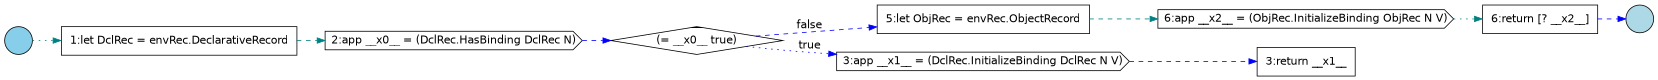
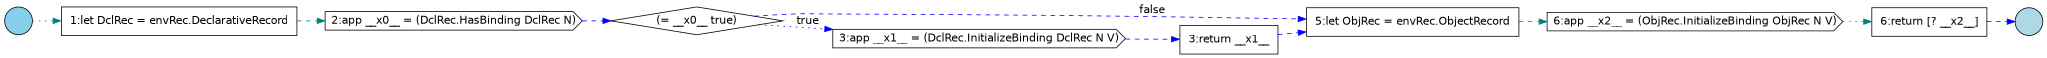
edge "3:return __x1__" -> "5:let ObjRec = envRec.ObjectRecord": added
